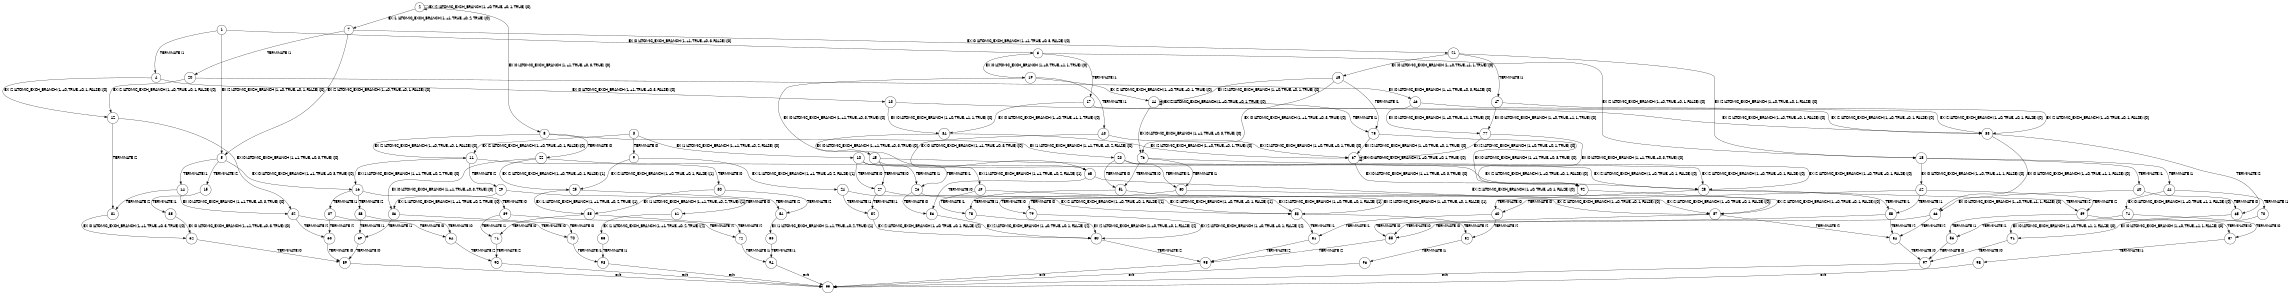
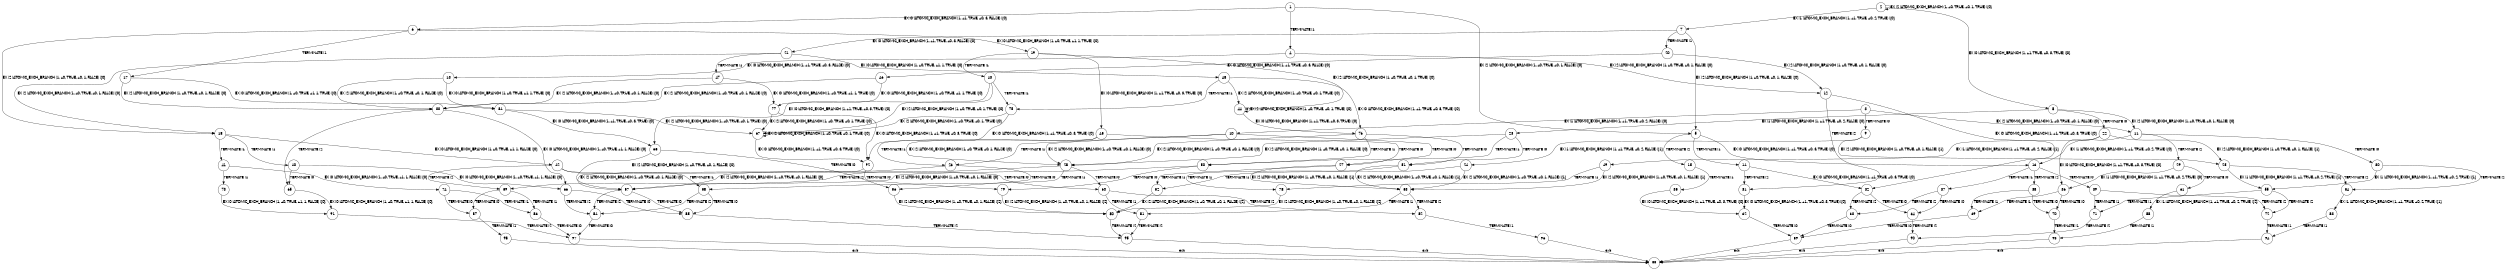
edge "44" -> "75": now "43" -> "75"
edge "55" -> "71": label "TERMINATE !0" -> "TERMINATE !1"
edge "91" -> "97": label "TERMINATE !0" -> "TERMINATE !2"
